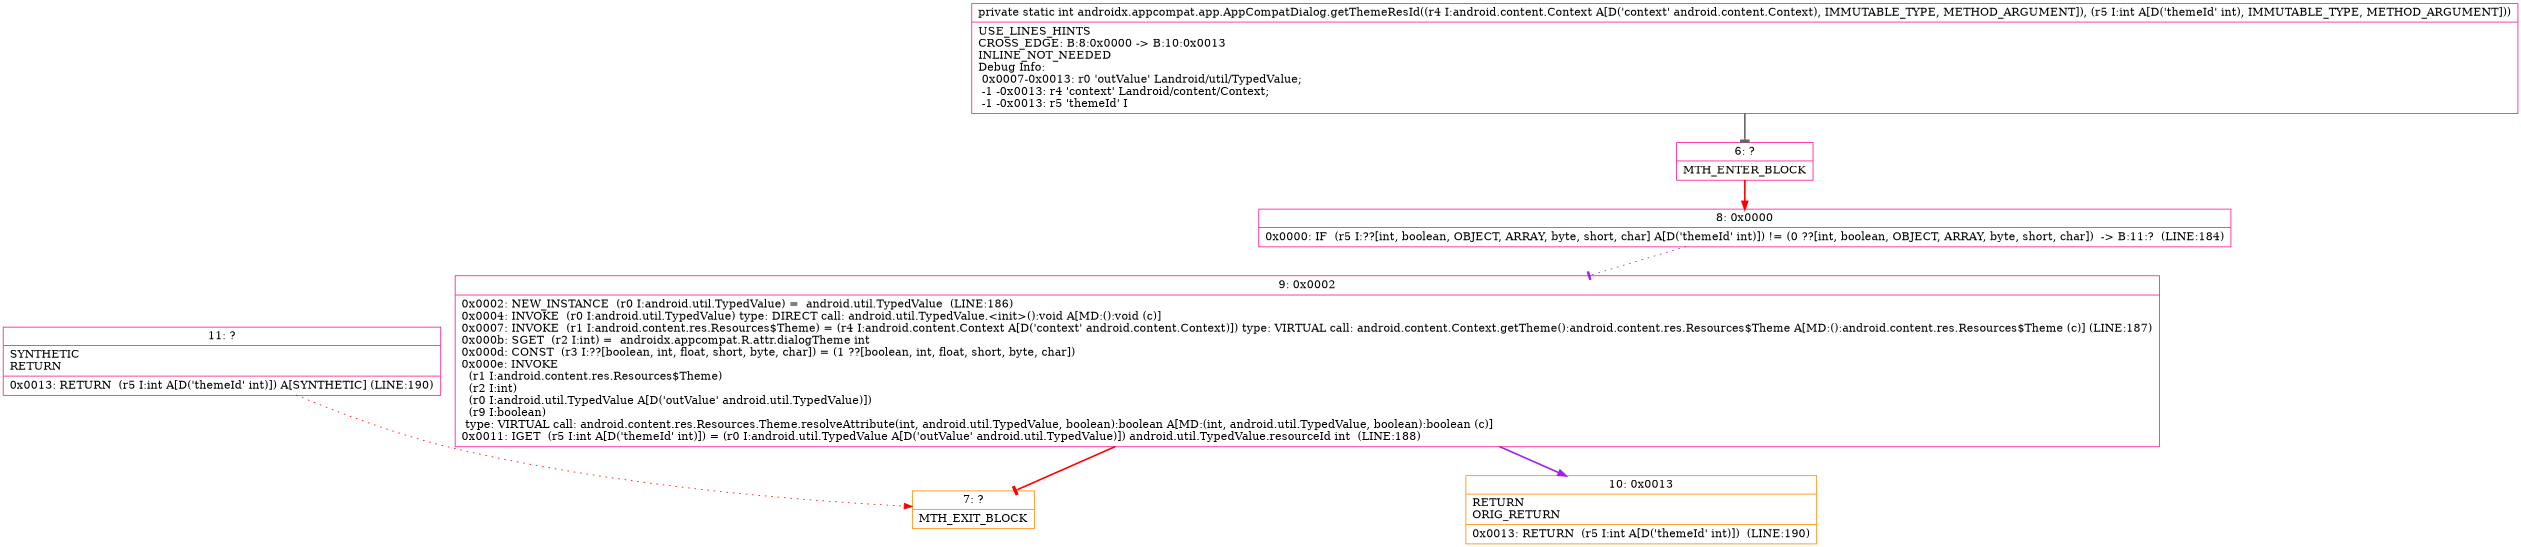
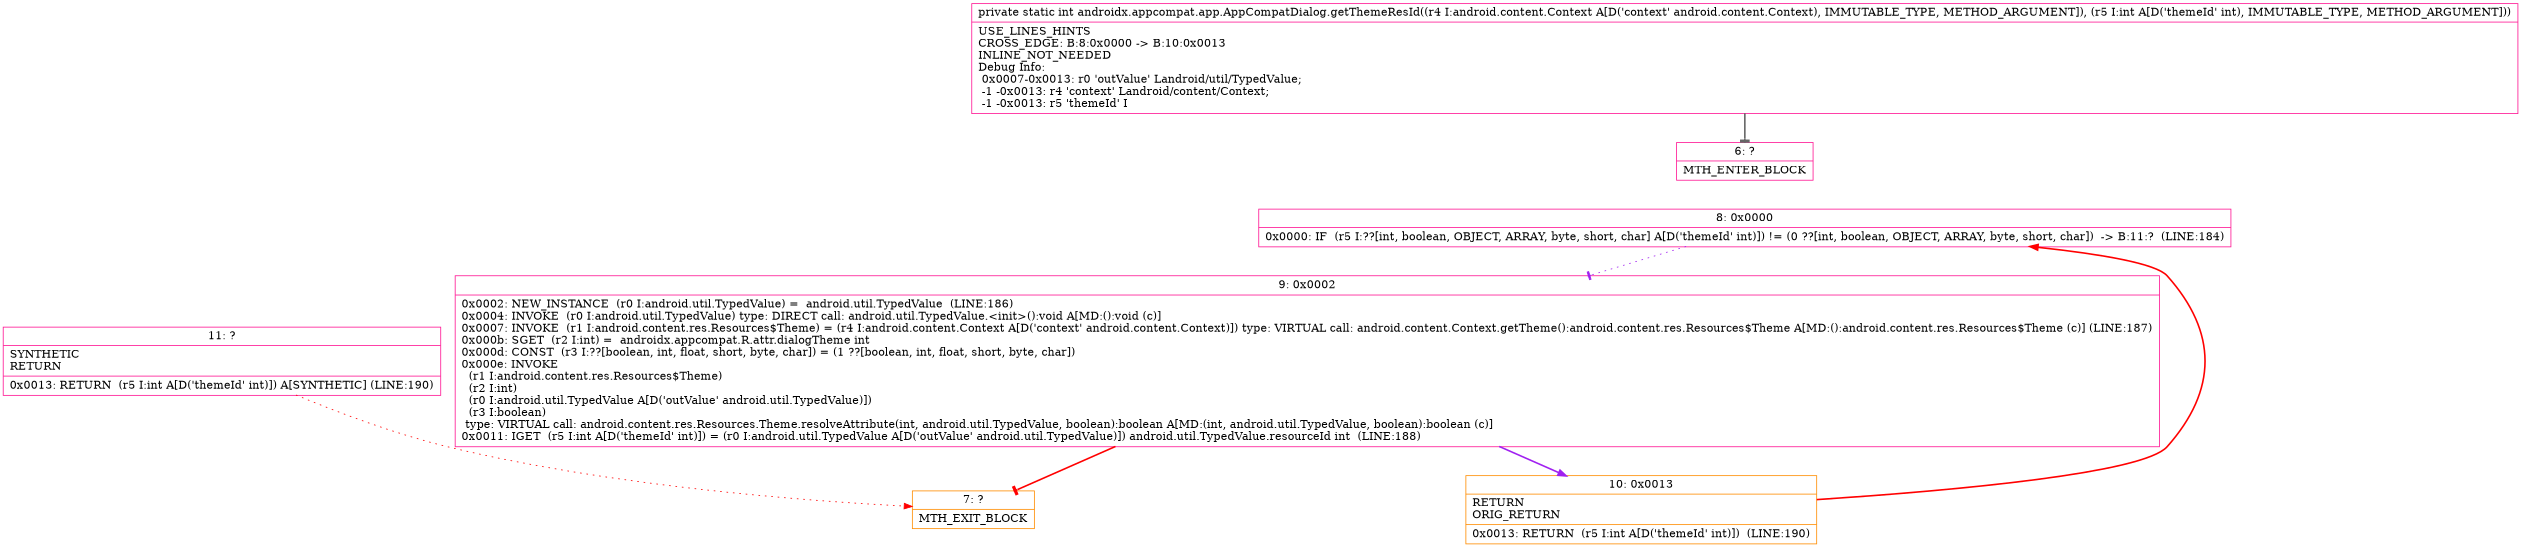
edge "6: ?" -> "8: 0x0000": now "10: 0x0013" -> "8: 0x0000"
node "9: 0x0002": text "(r9 I:boolean)" -> "(r3 I:boolean)"
